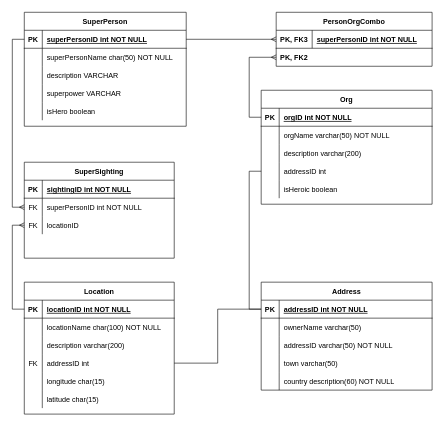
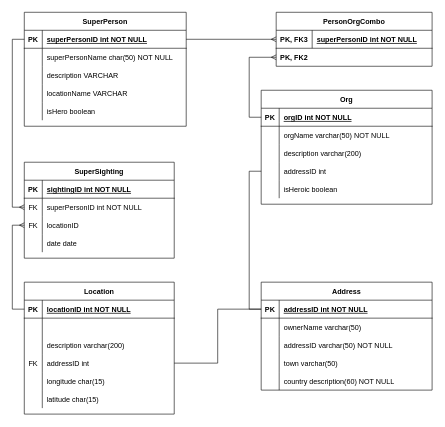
node "superpower VARCHAR": label "superpower VARCHAR" -> "locationName VARCHAR"
node "date date": added
node "locationName char(100) NOT NULL": removed
